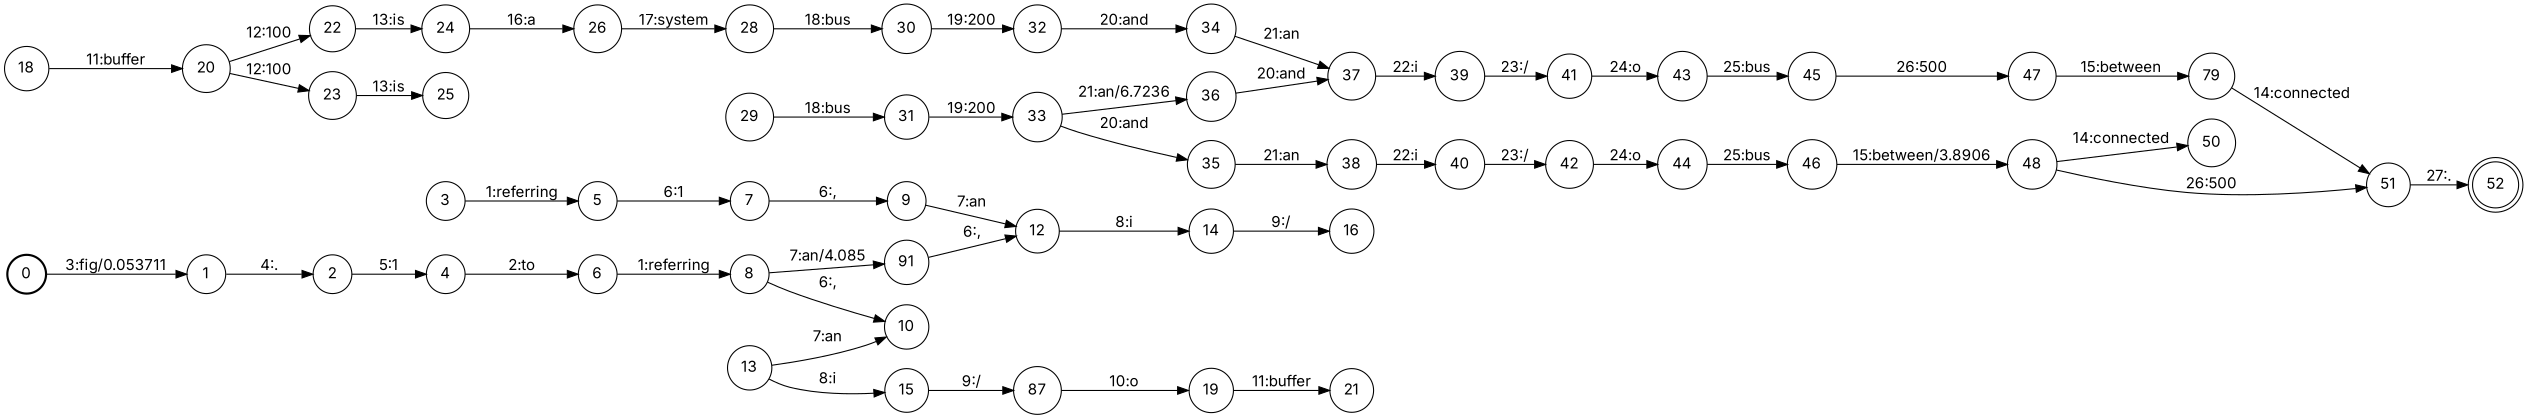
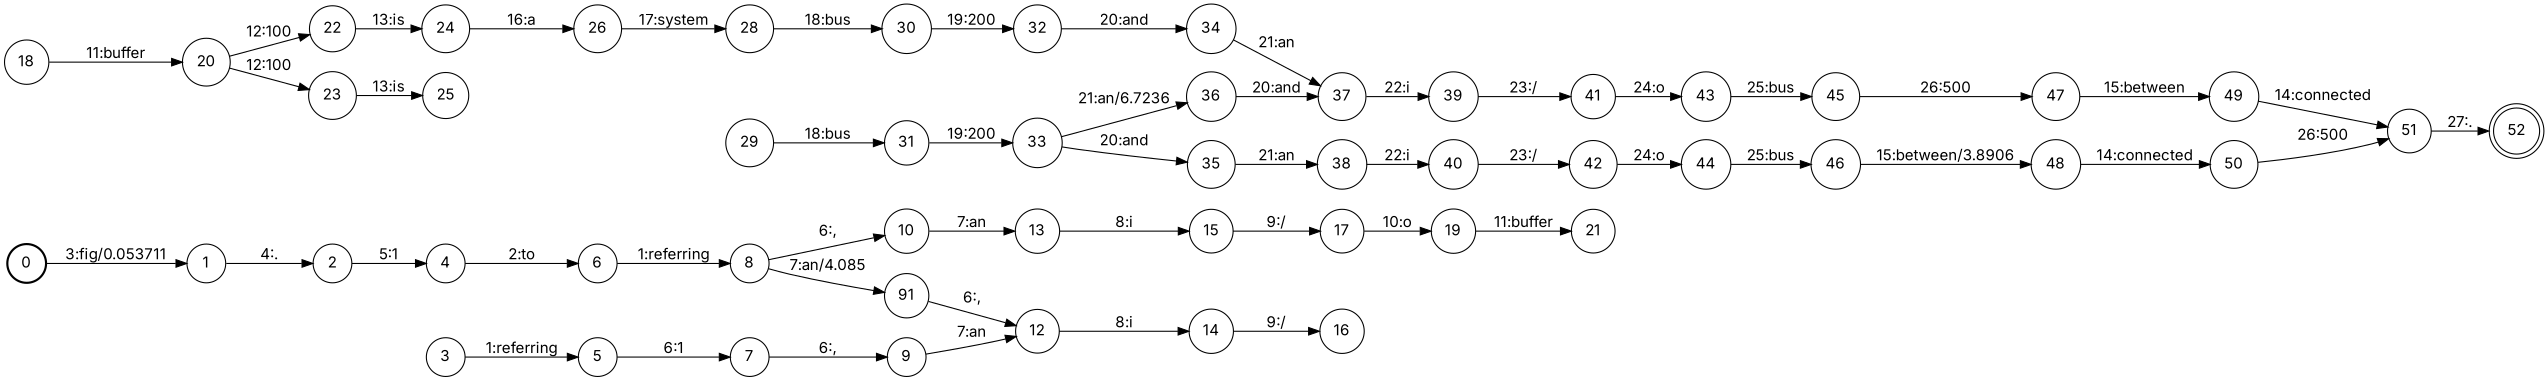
node "79": label "79" -> "49"
edge "48" -> "51": now "50" -> "51"
edge "13" -> "10": reversed
node "87": label "87" -> "17"
